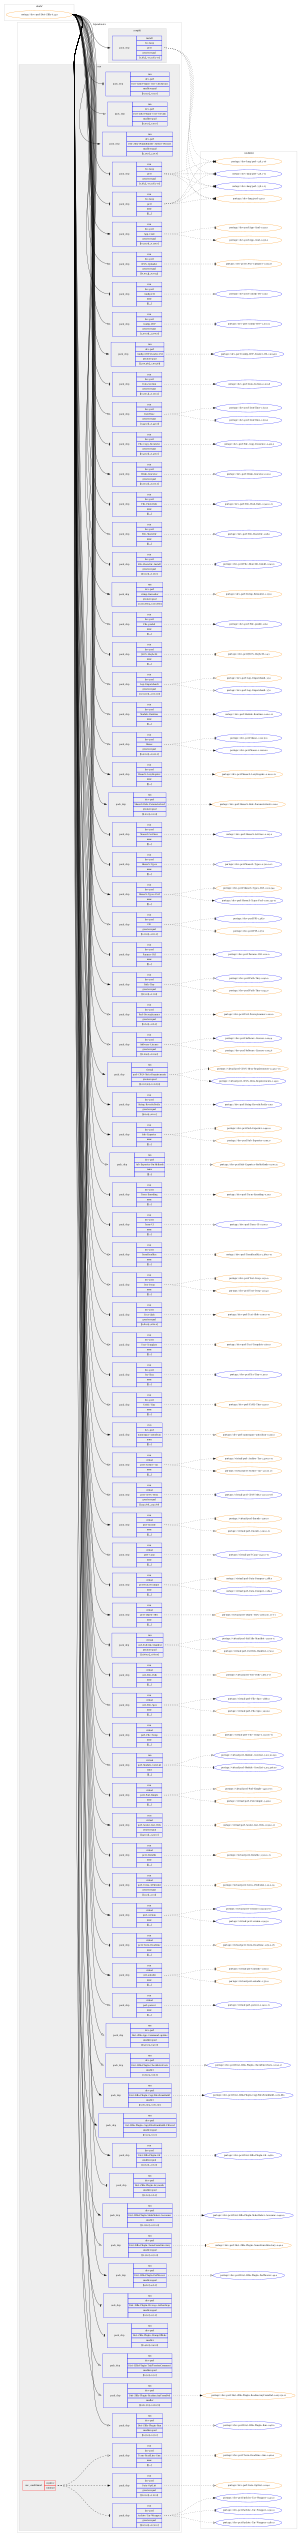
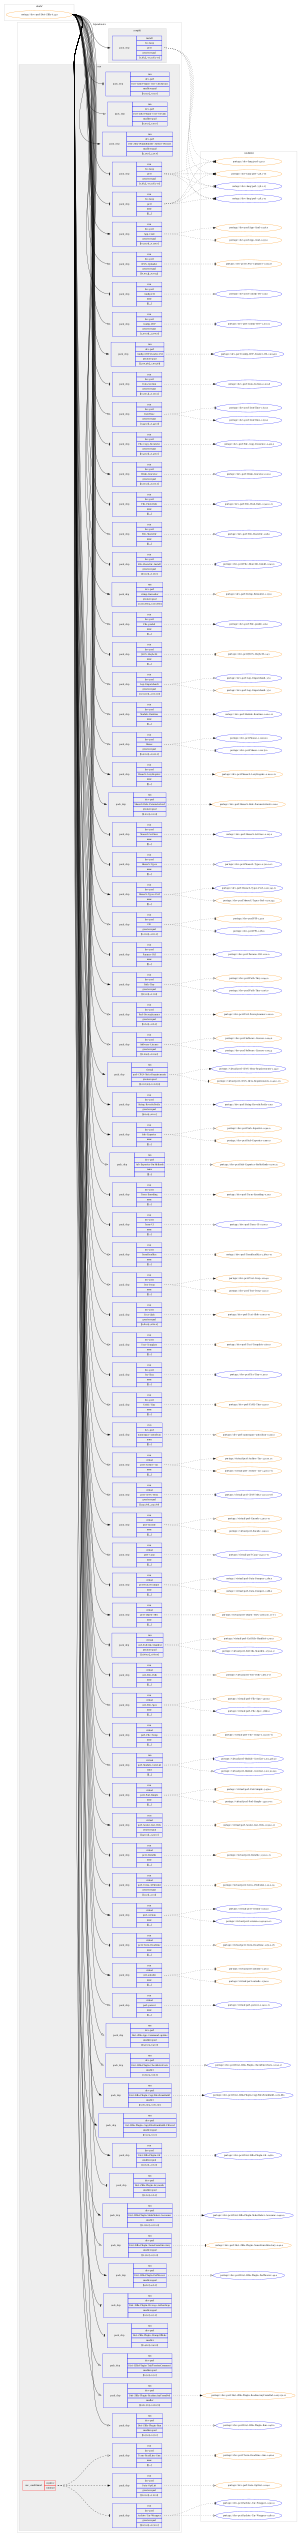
node "portage://dev-perl/Archive-Tar-Wrapper-0.410.0": removed
